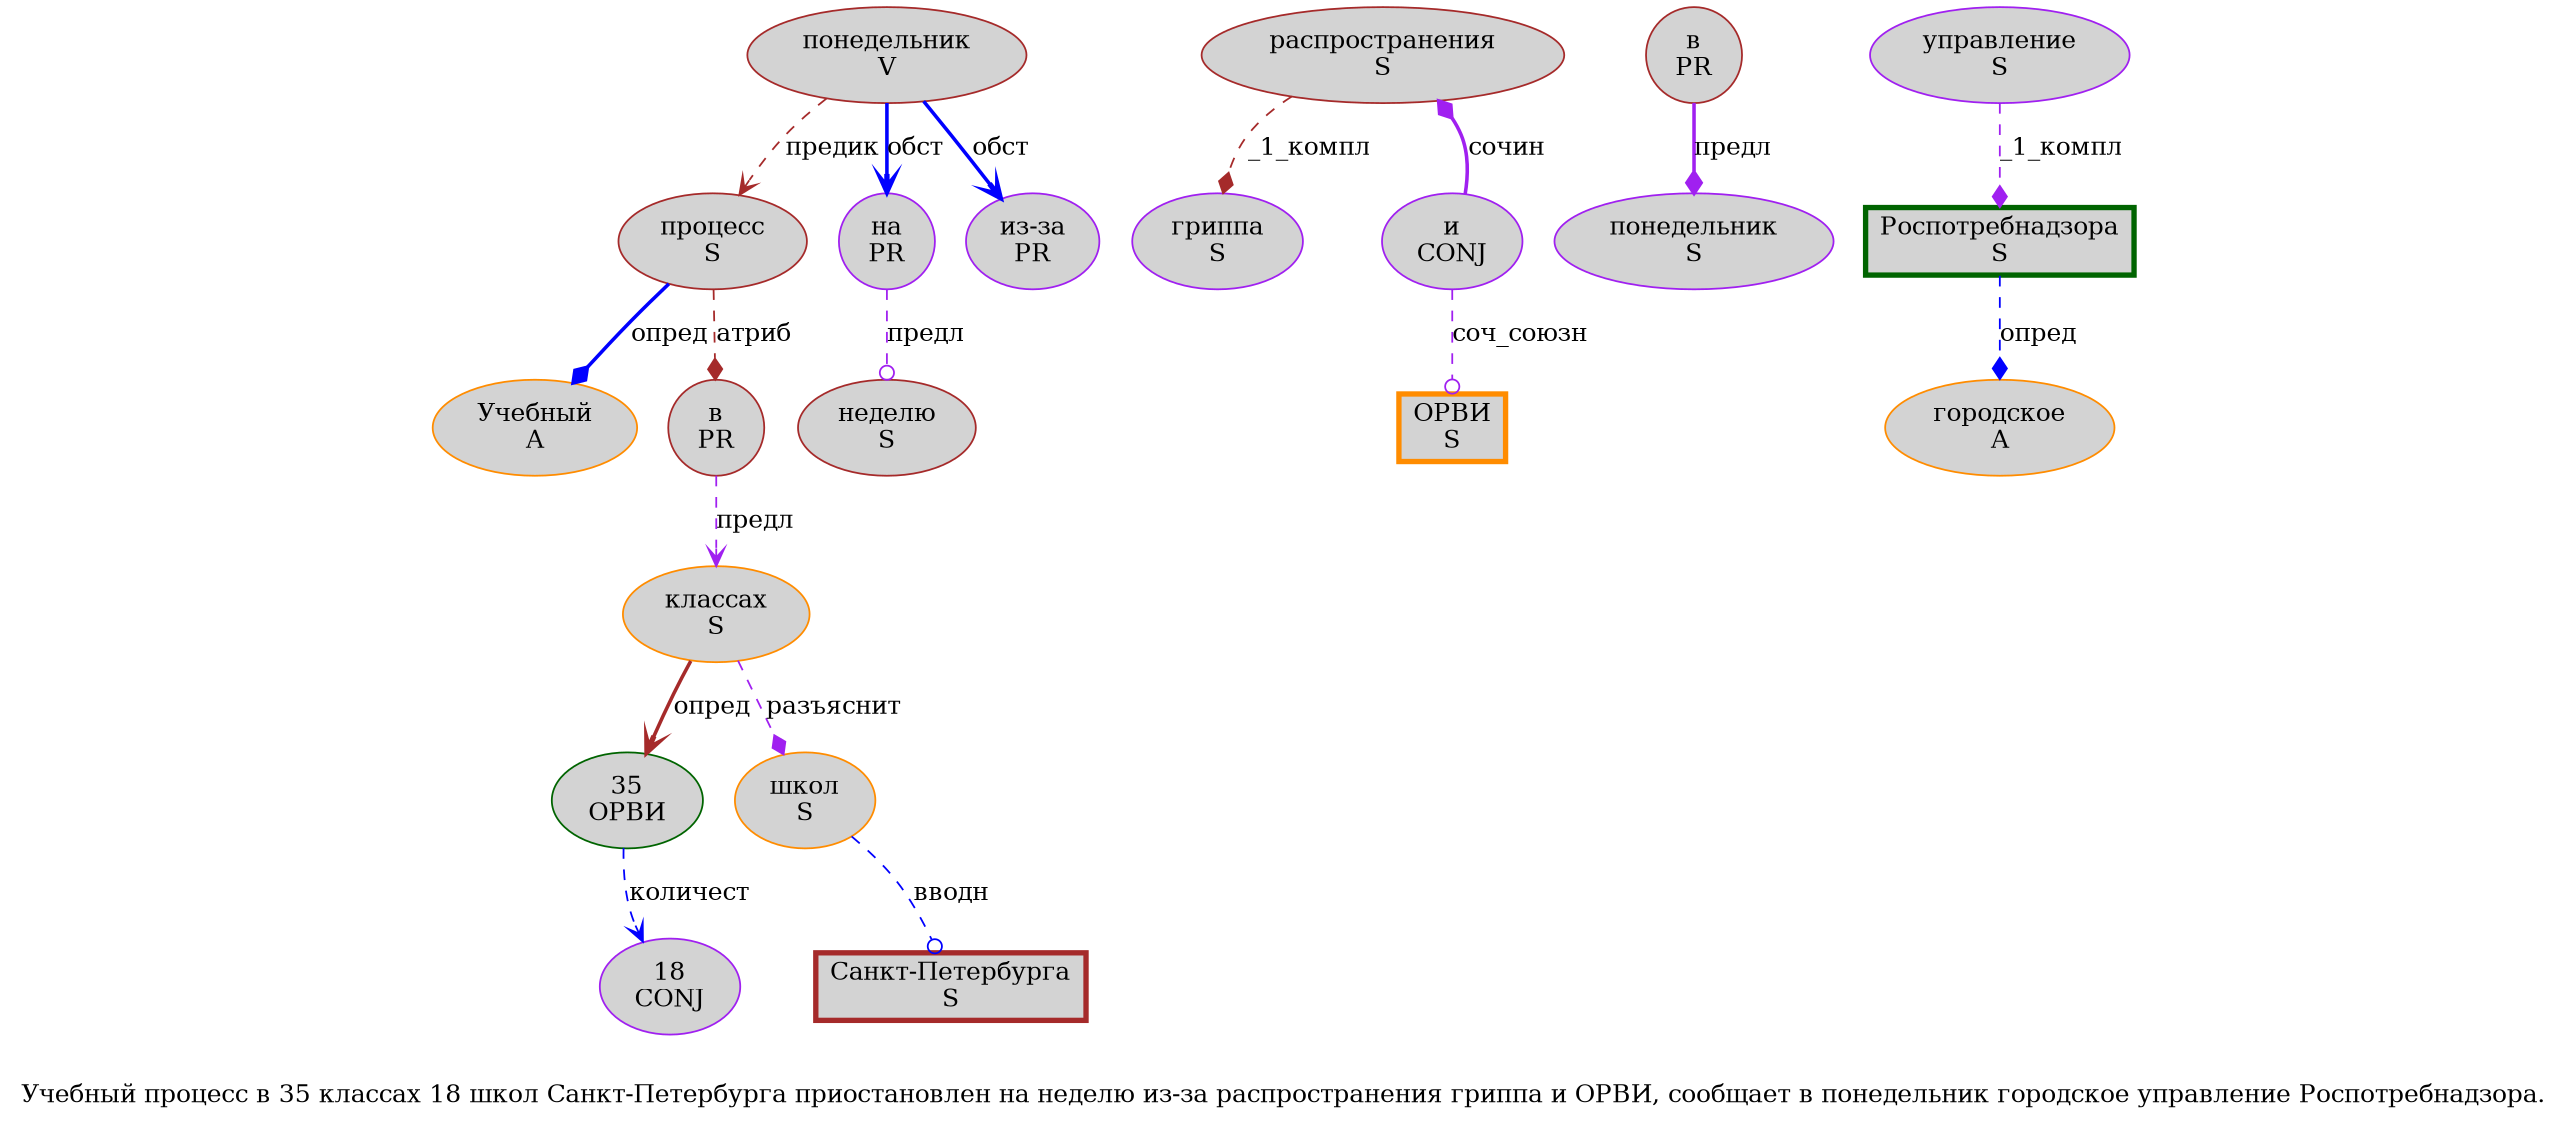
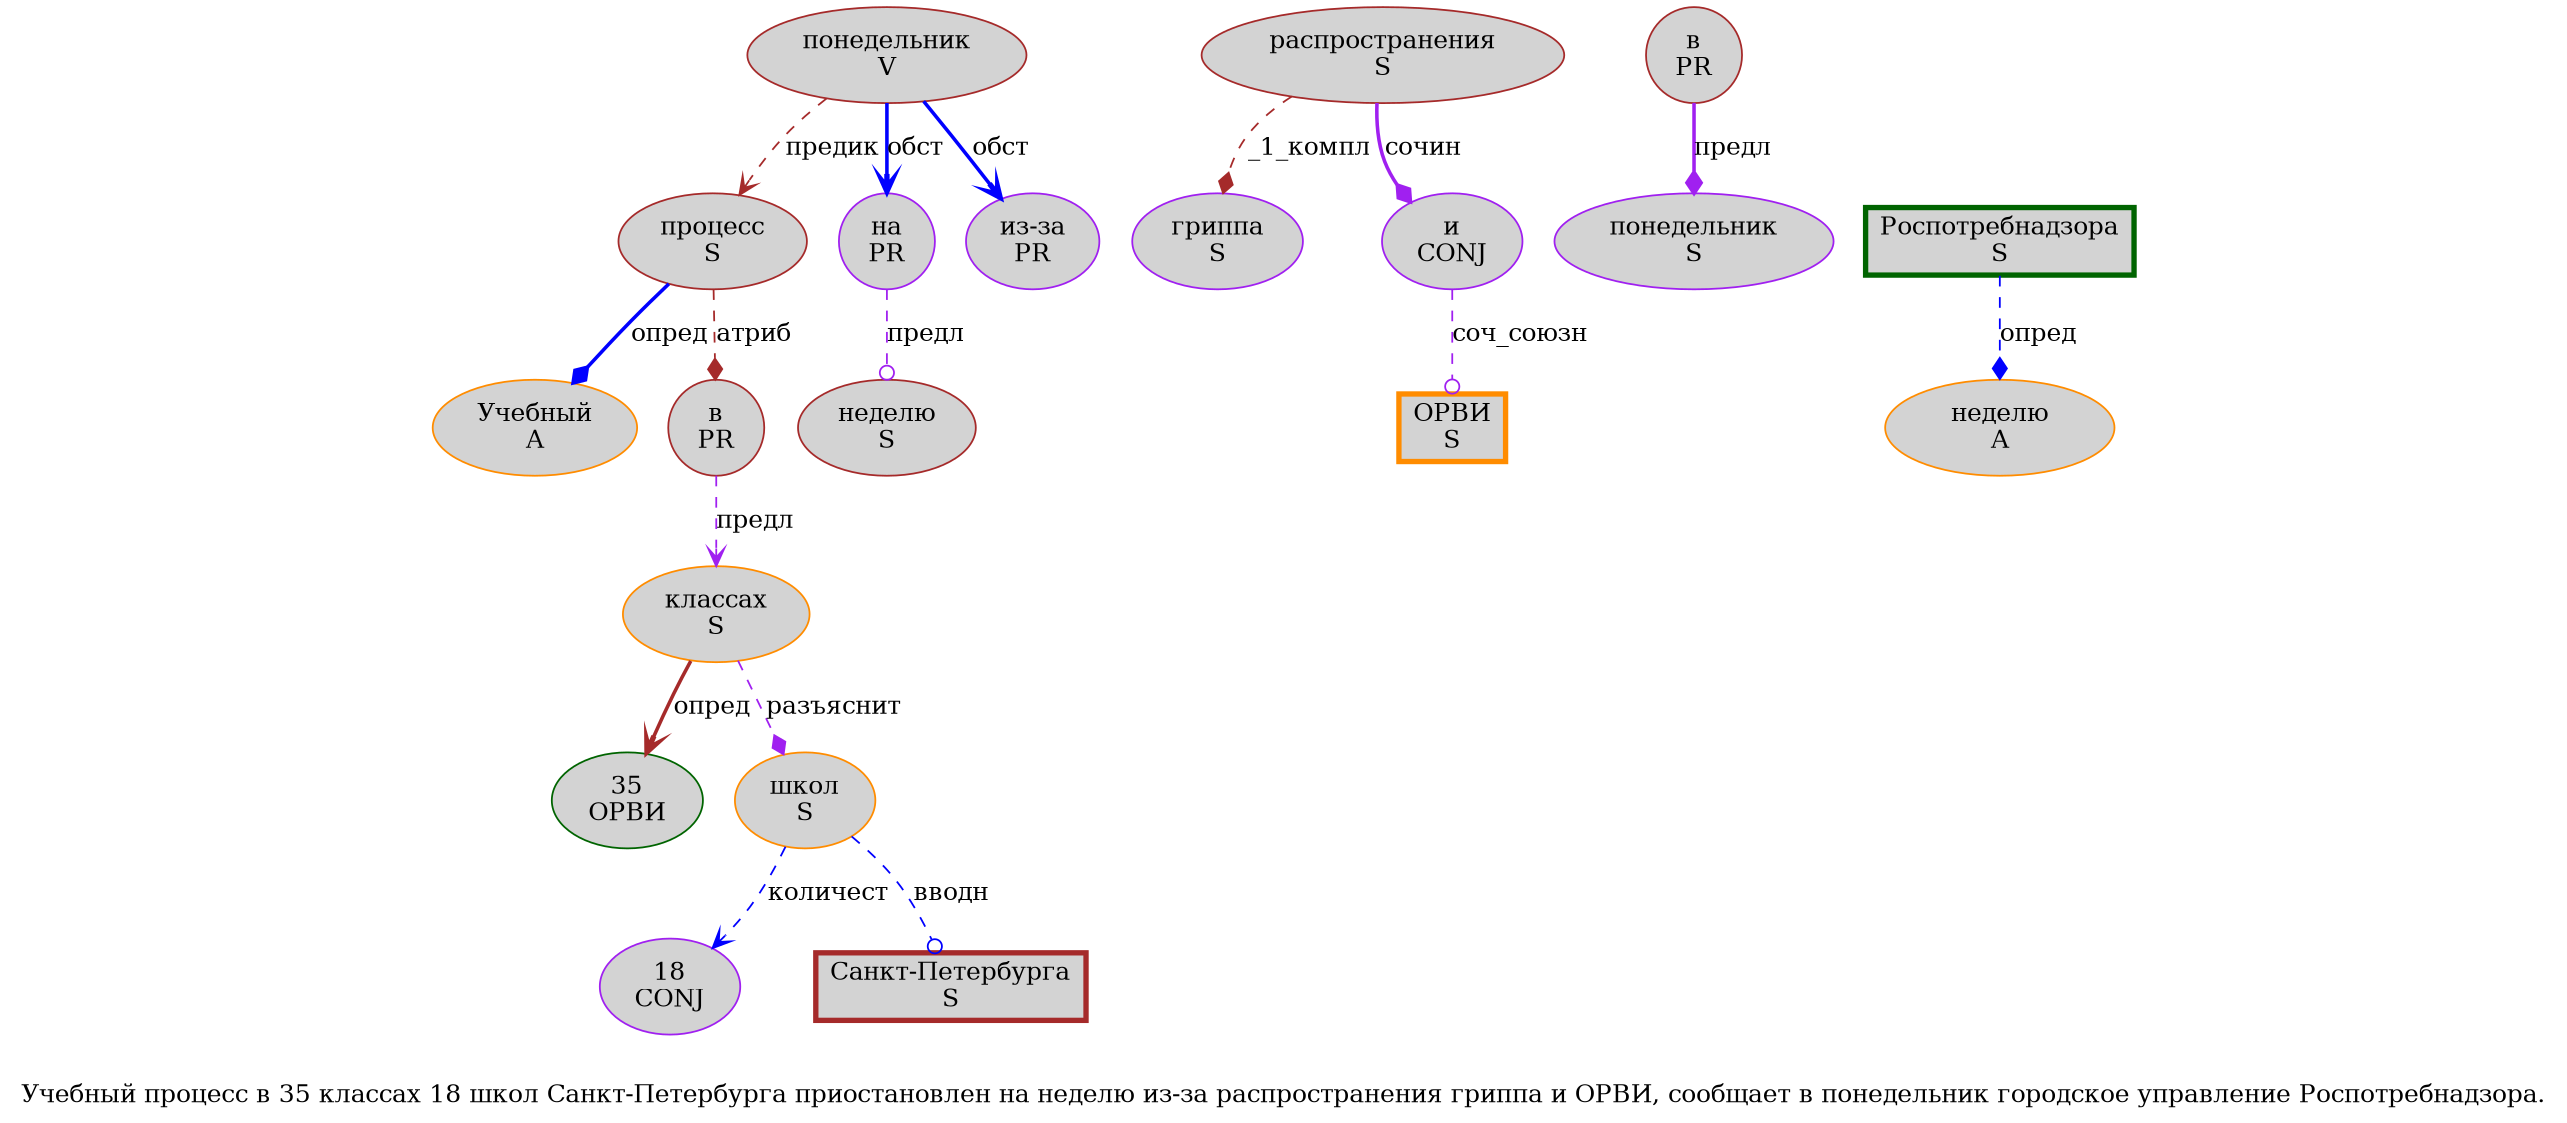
node "управление S": removed
edge "и CONJ" -> "распространения S": reversed
node "городское A": label "городское A" -> "неделю A"
edge "35 ОРВИ" -> "18 CONJ": now "школ S" -> "18 CONJ"
